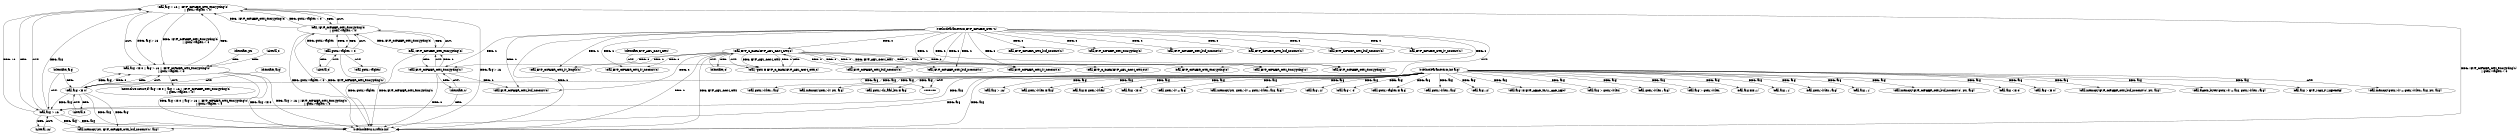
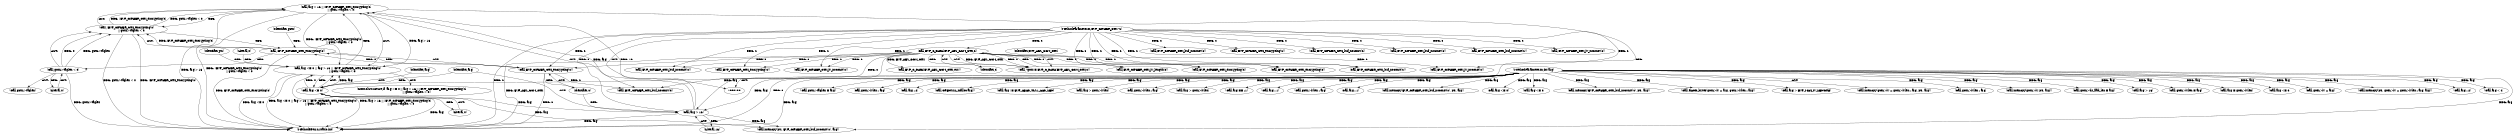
node "(Identifier,gctx)": added
edge "(Call,!EVP_CIPHER_CTX_encrypting(c) || gctx->taglen < 0)" -> "(Call,gctx->taglen < 0)": now "(Call,!EVP_CIPHER_CTX_encrypting(c))" -> "(Call,gctx->taglen < 0)"
node "(Call,OPENSSL_malloc(arg))": added
